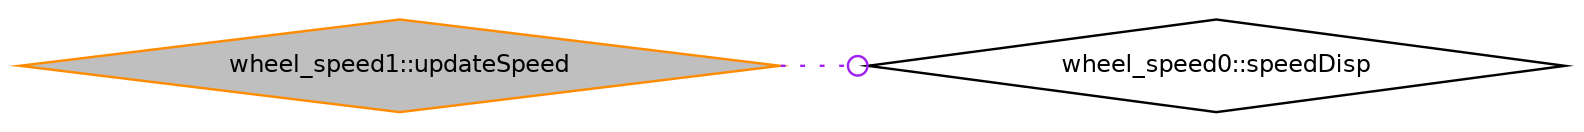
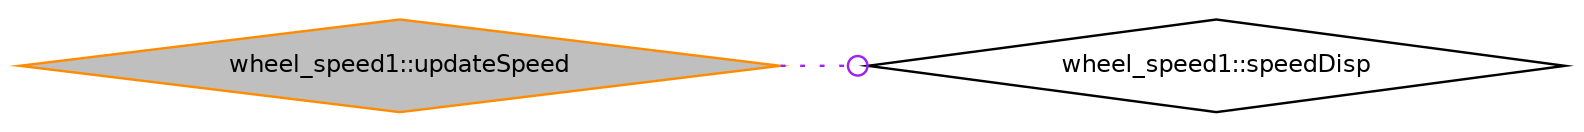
node "wheel_speed0::speedDisp": label "wheel_speed0::speedDisp" -> "wheel_speed1::speedDisp"
